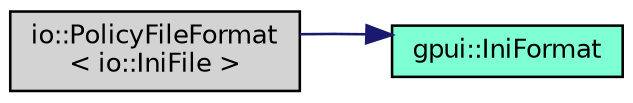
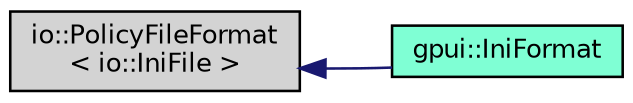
edge "io::PolicyFileFormat < io::IniFile >" -> "gpui::IniFormat": reversed
